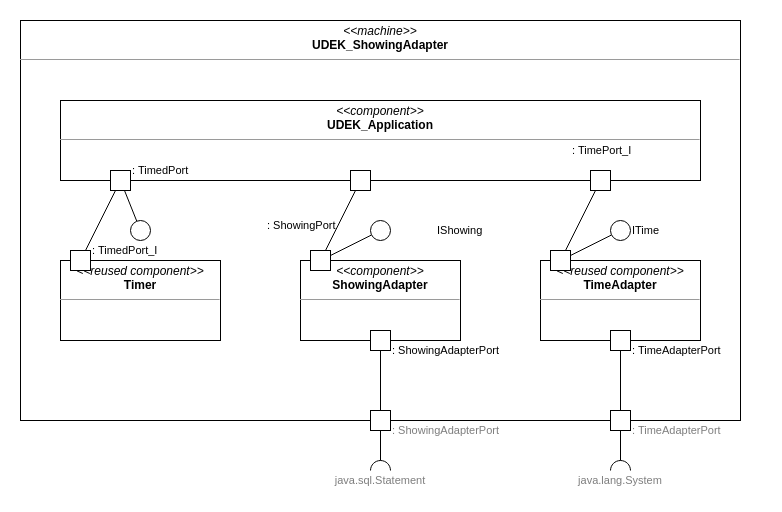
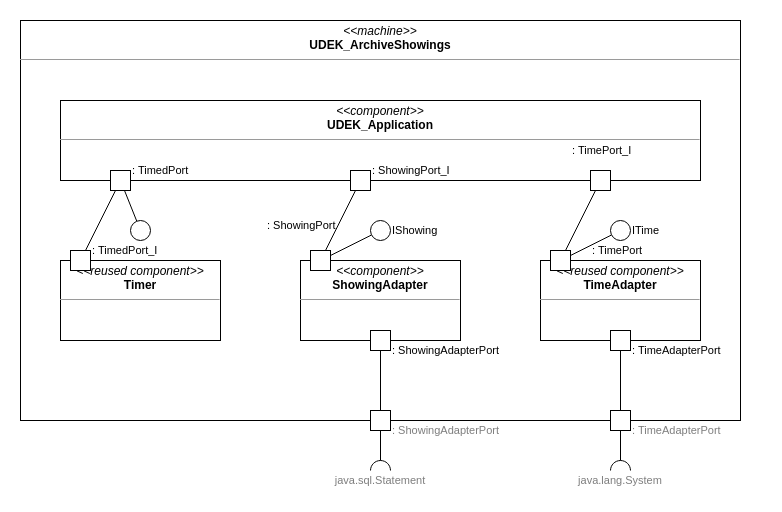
node "<<machine>> UDEK_ShowingAdapter": label "<<machine>> UDEK_ShowingAdapter" -> "<<machine>> UDEK_ArchiveShowings"
node ": ShowingPort_I": added
node "IShowing": moved (486, 231) -> (441, 231)
node ": TimePort": added
